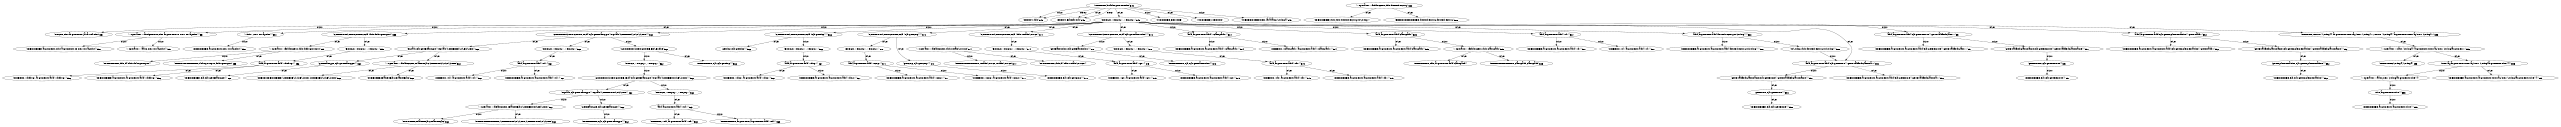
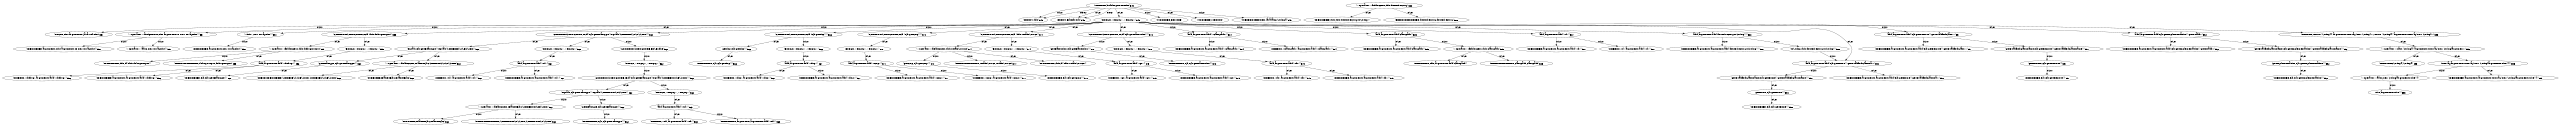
edge "(CONTROL_STRUCTURE,IF,if (this.retainSource))" -> "(<operator>.fieldAccess,this.retainSource)": added, label "AST:"
edge "(CONTROL_STRUCTURE,IF,if (ejb.getCmp()))" -> "(getCmp,ejb.getCmp())": now "(<operator>.fieldAccess,this.retainSource)" -> "(getCmp,ejb.getCmp())"
edge "(CONTROL_STRUCTURE,ELSE,else)" -> "(IDENTIFIER,ejb,ejb.getIiop())": now "(getIiop,ejb.getIiop())" -> "(IDENTIFIER,ejb,ejb.getIiop())"
node "(IDENTIFIER,arguments,arguments.size())": removed
